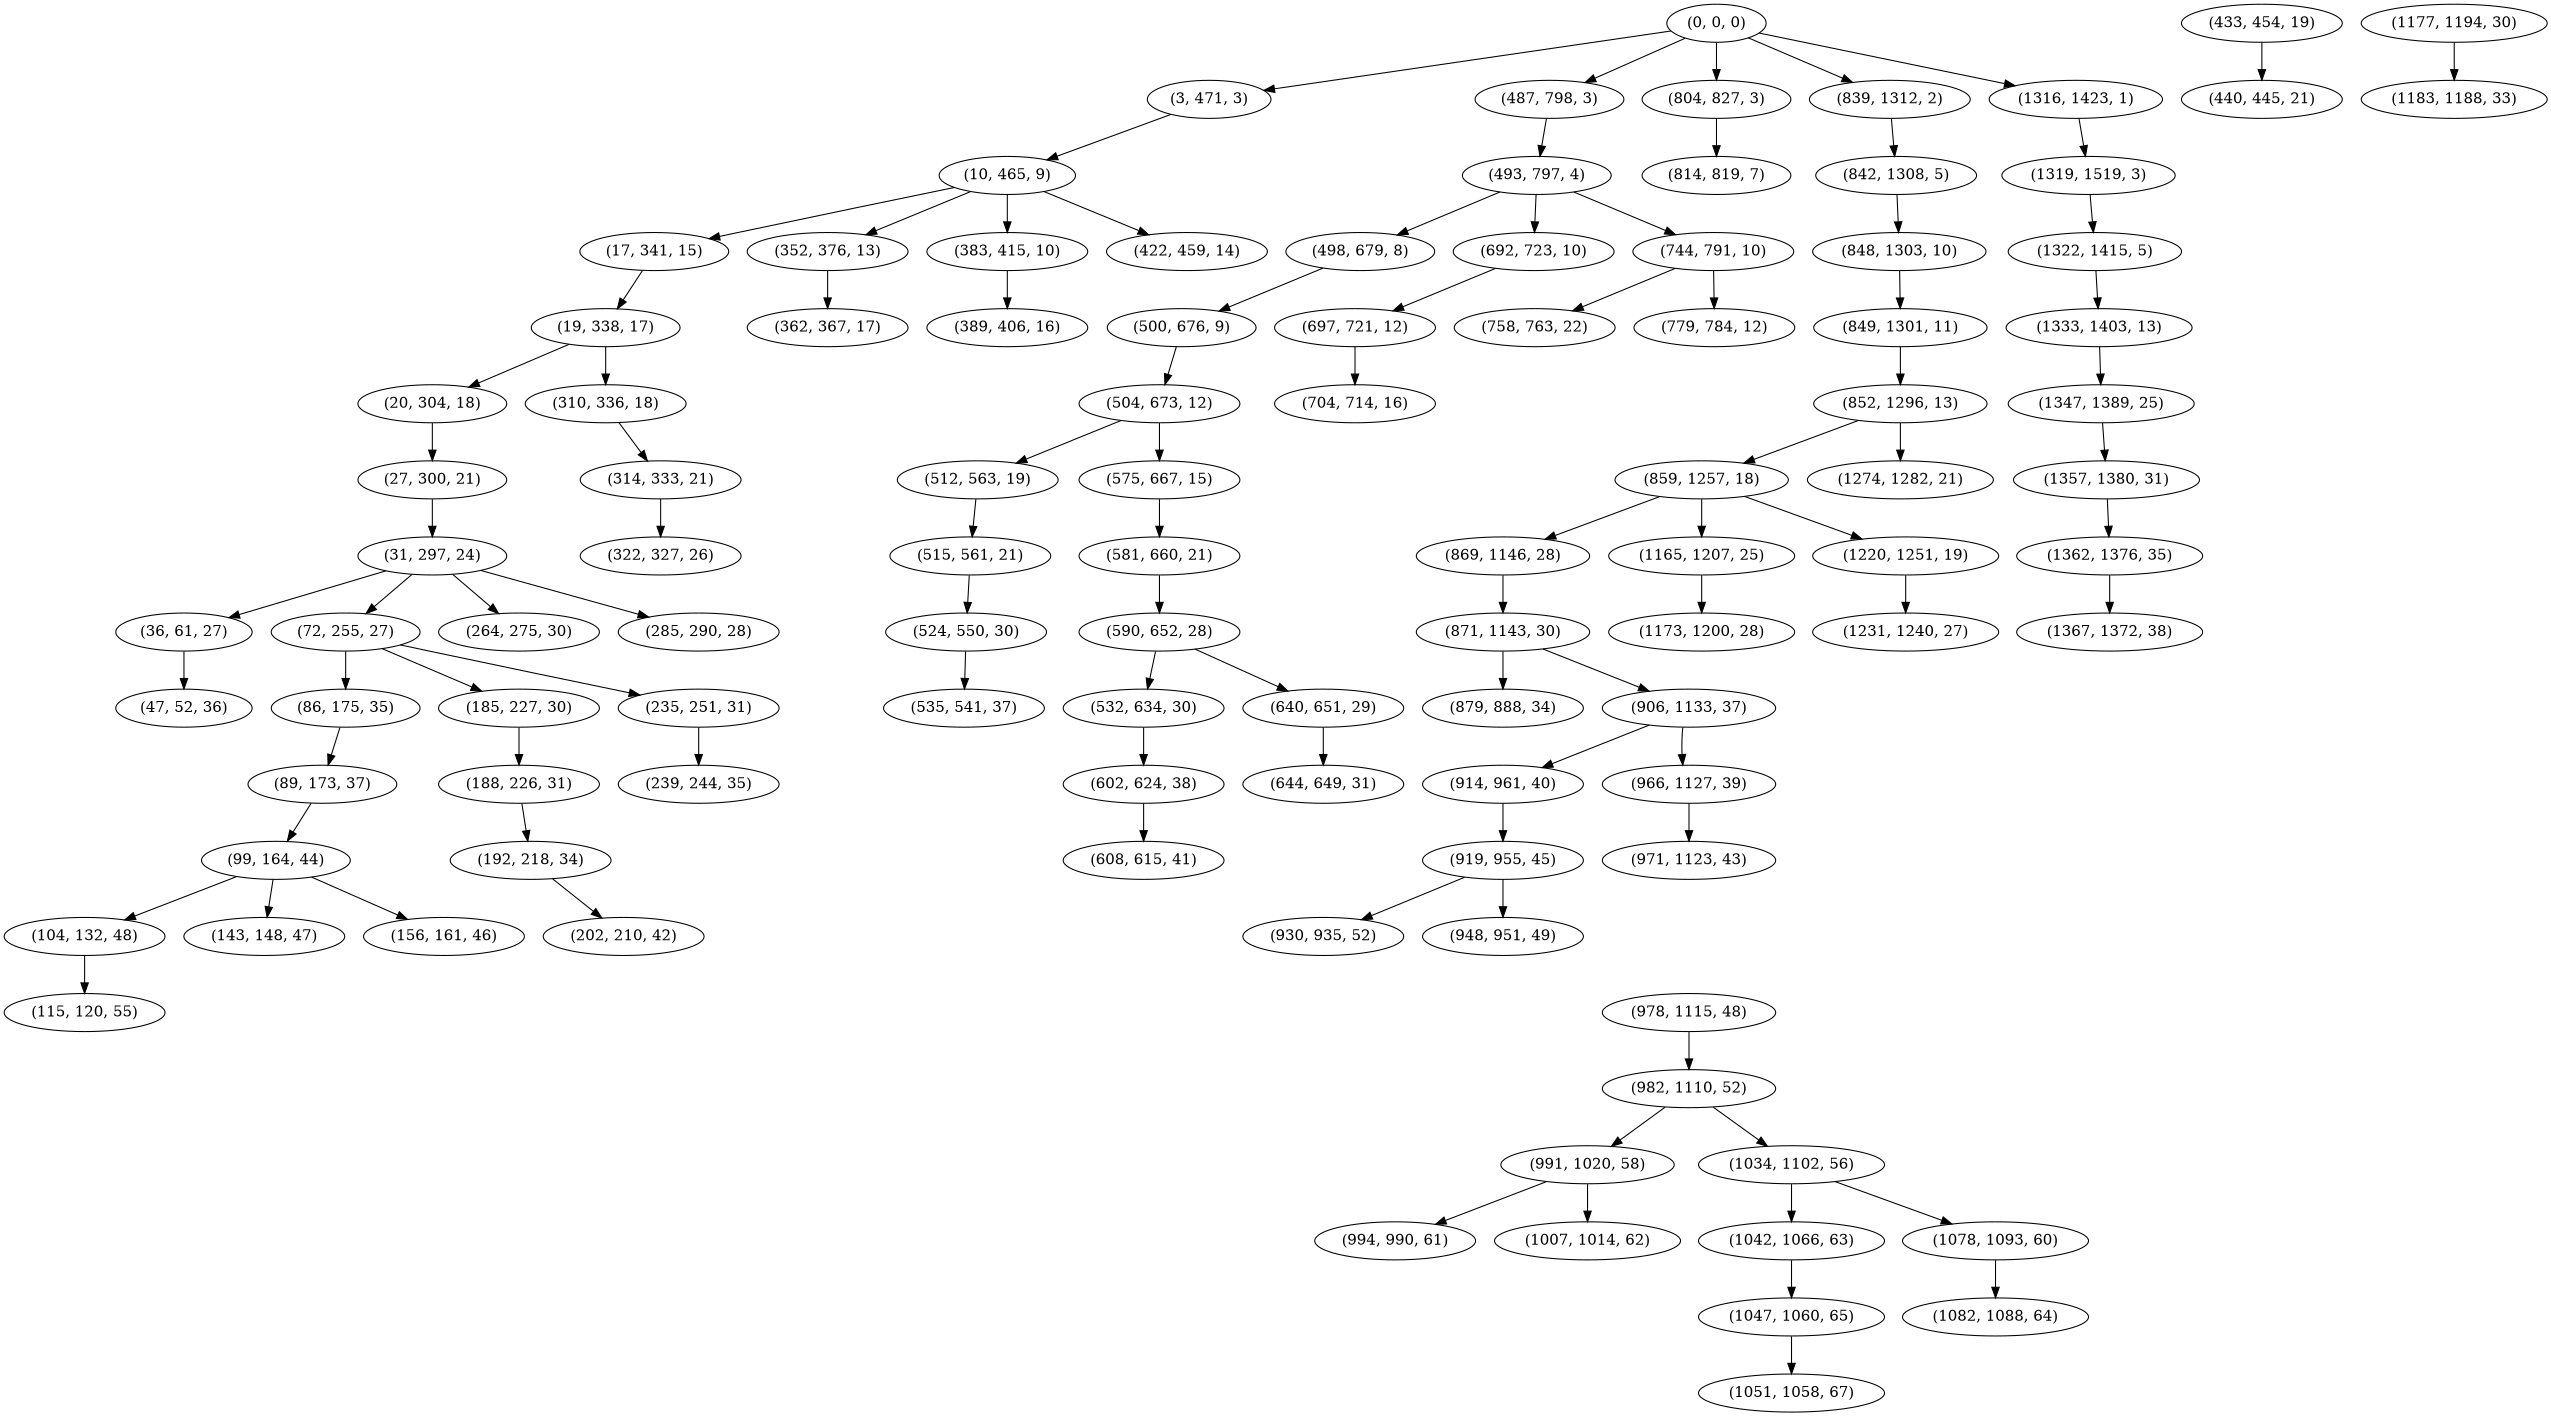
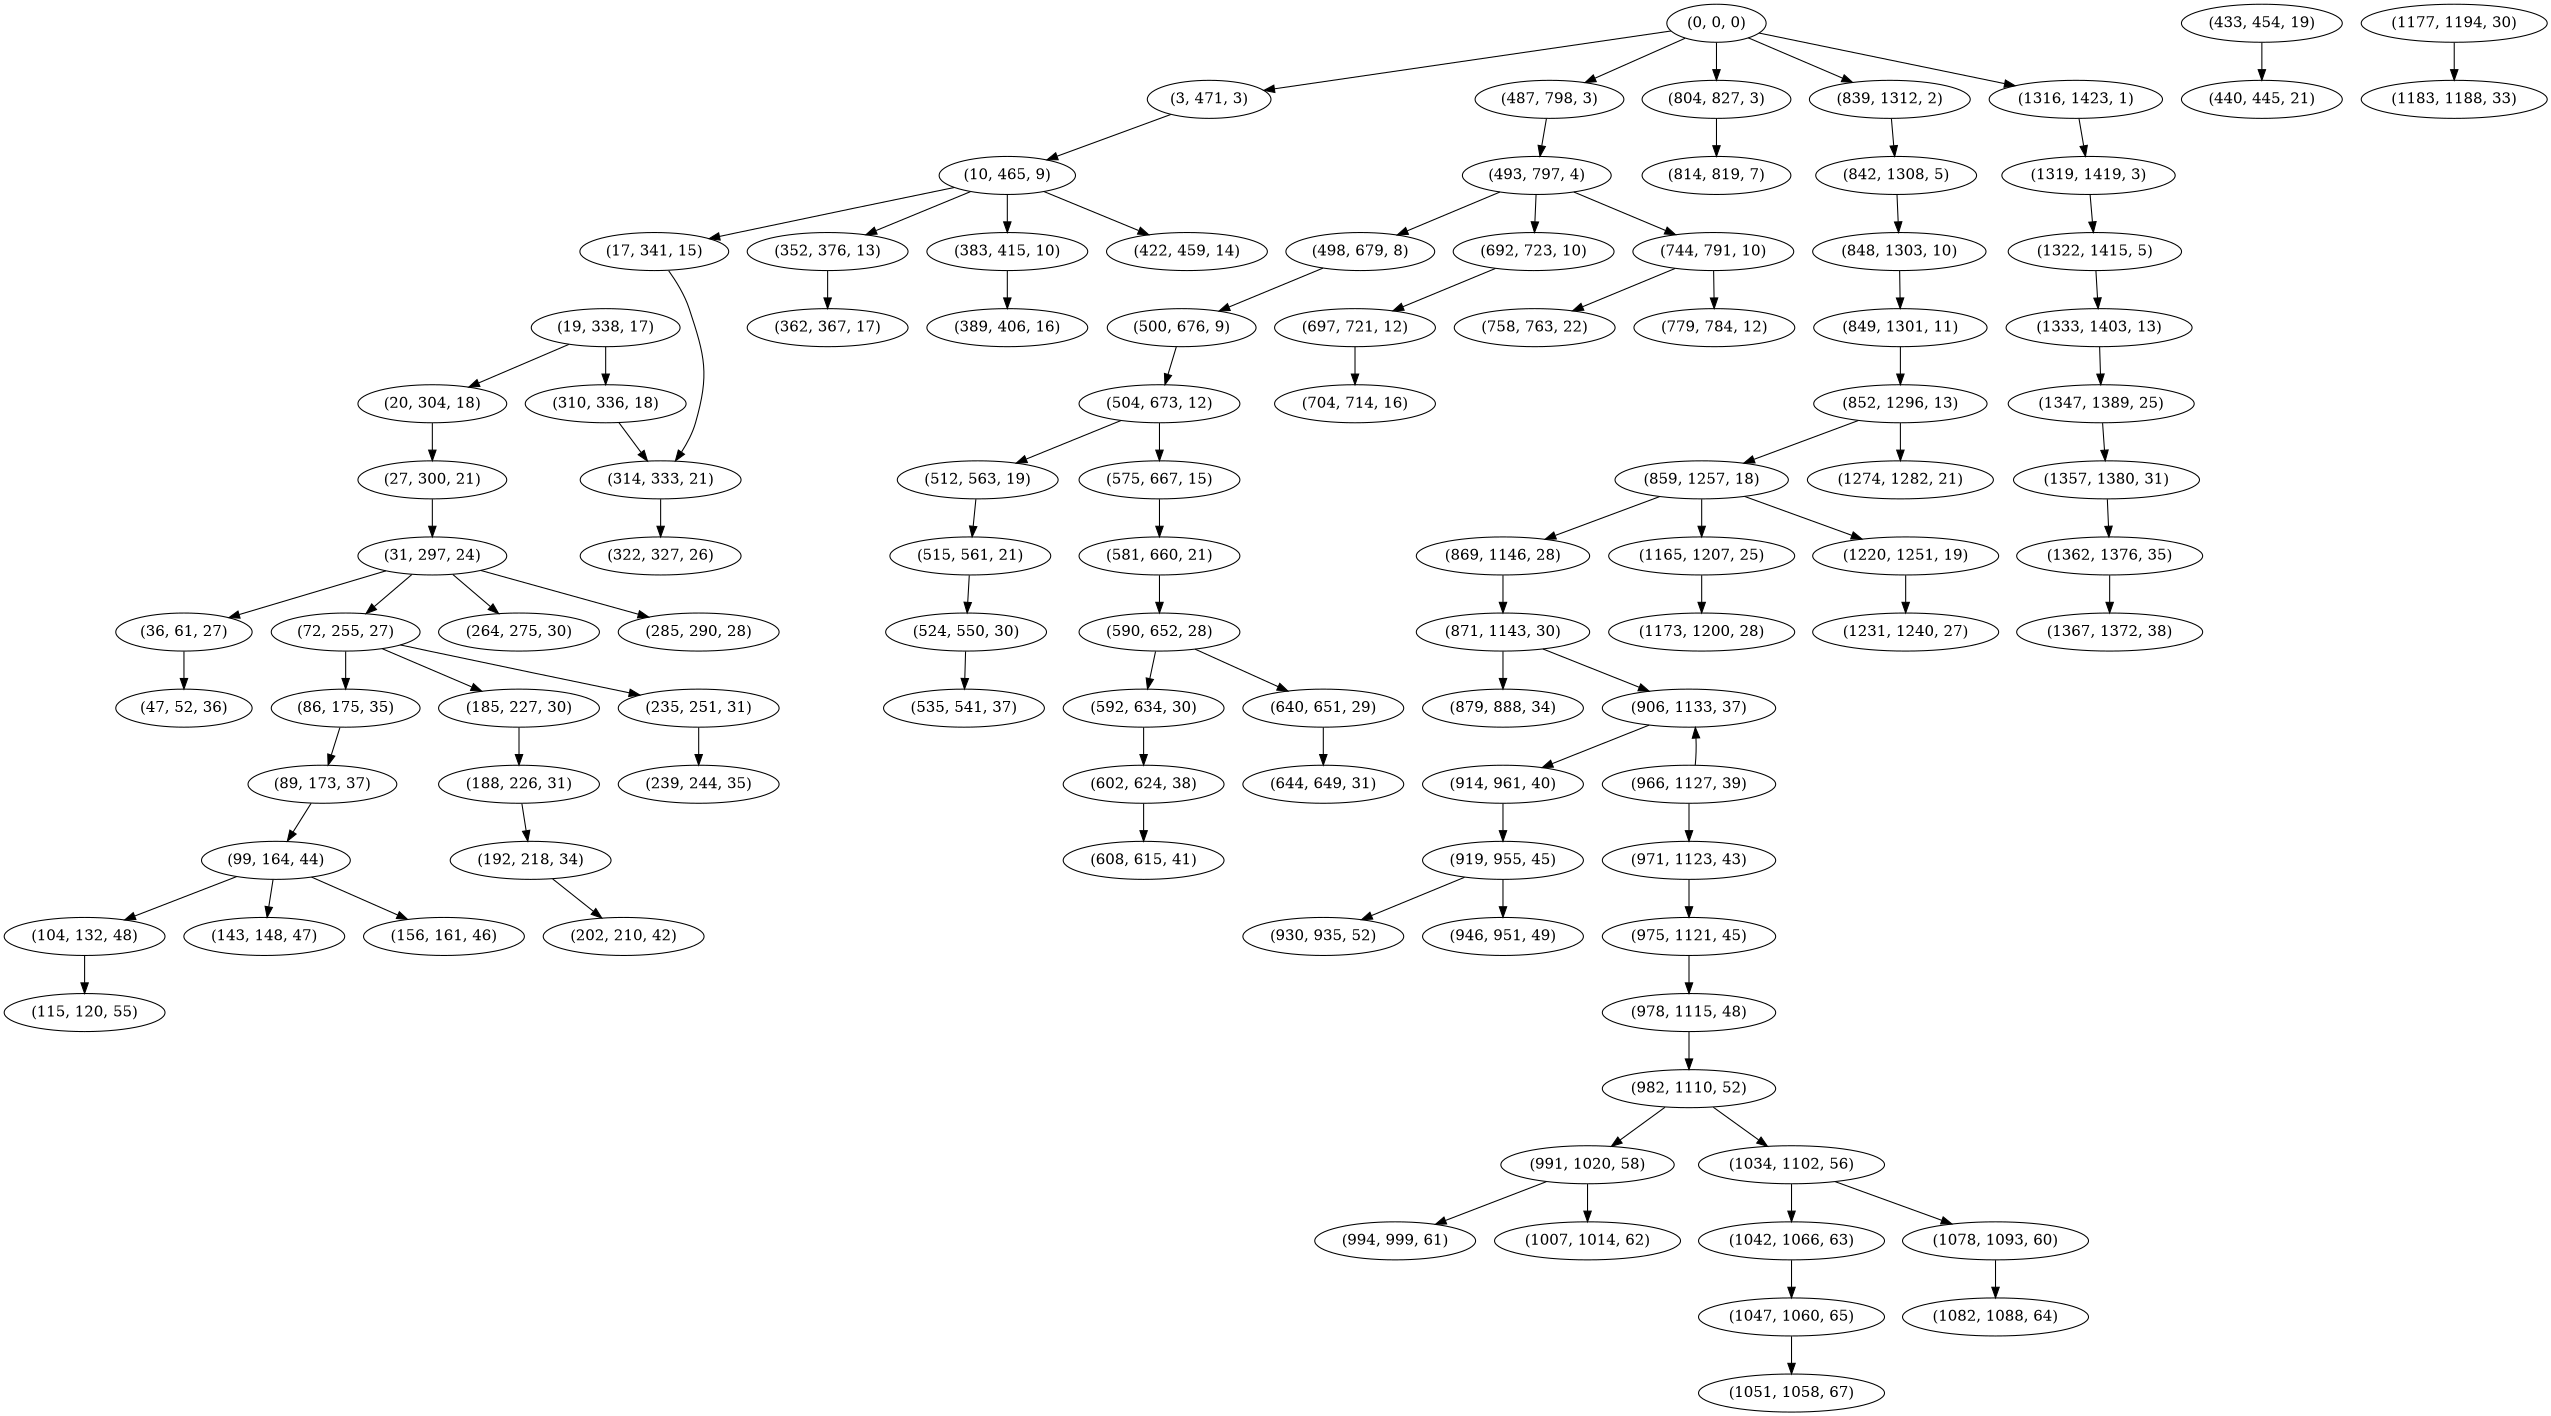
node "(1319, 1519, 3)": label "(1319, 1519, 3)" -> "(1319, 1419, 3)"
edge "(17, 341, 15)" -> "(19, 338, 17)": now "(17, 341, 15)" -> "(314, 333, 21)"
node "(532, 634, 30)": label "(532, 634, 30)" -> "(592, 634, 30)"
edge "(906, 1133, 37)" -> "(966, 1127, 39)": reversed
node "(948, 951, 49)": label "(948, 951, 49)" -> "(946, 951, 49)"
node "(975, 1121, 45)": added
node "(994, 990, 61)": label "(994, 990, 61)" -> "(994, 999, 61)"
